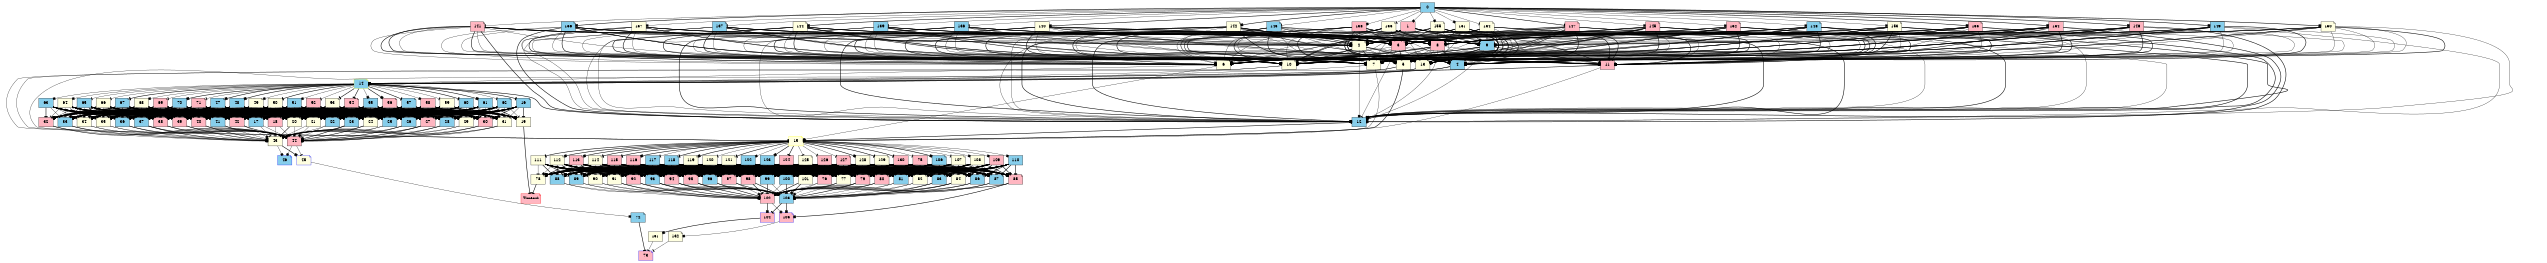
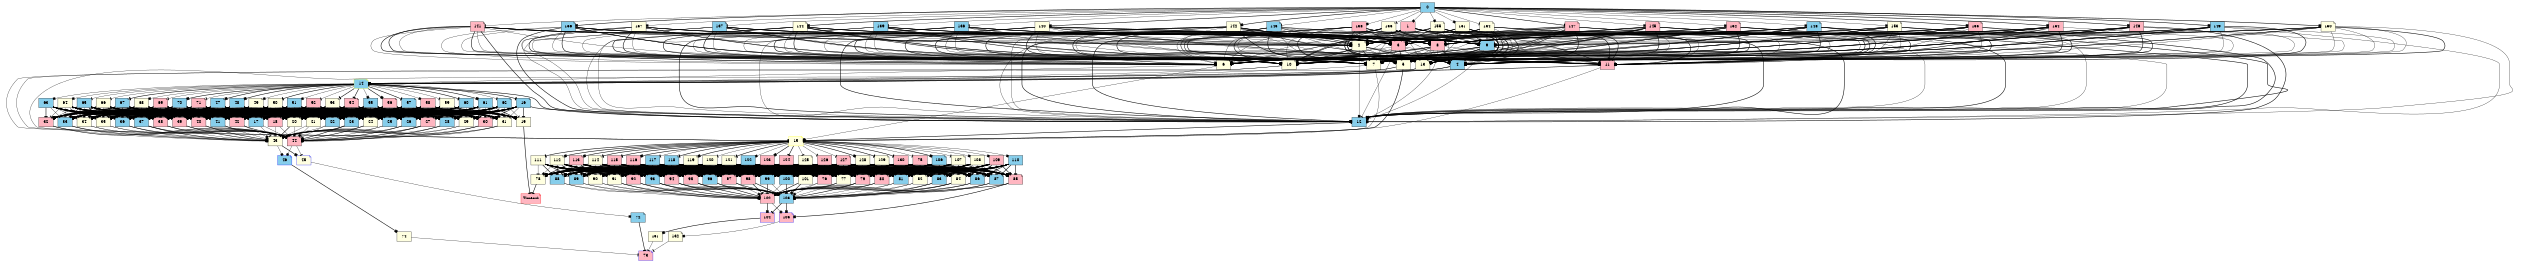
edge "153" -> "11": style bold -> solid
edge "154" -> "12": now "16" -> "12"
node "123": fillcolor skyblue -> lightpink
node "74": added
